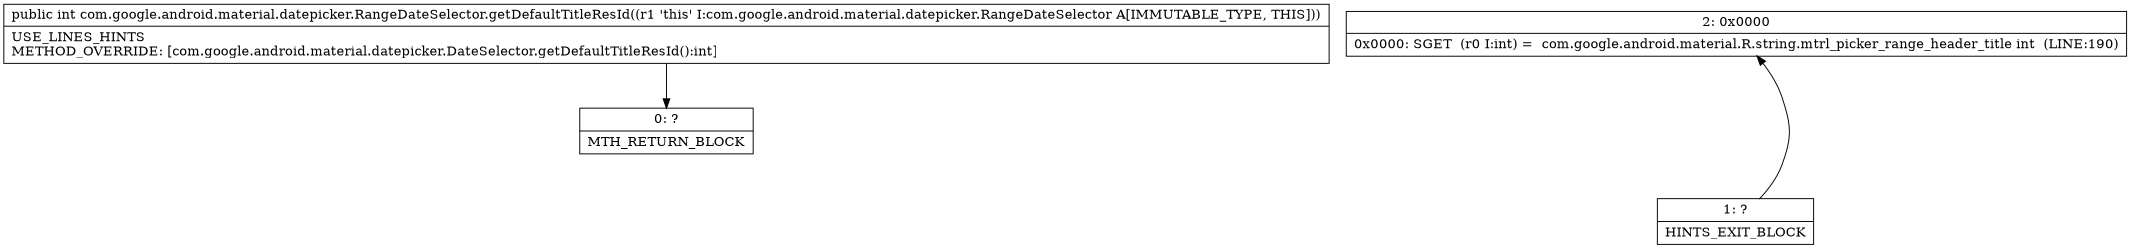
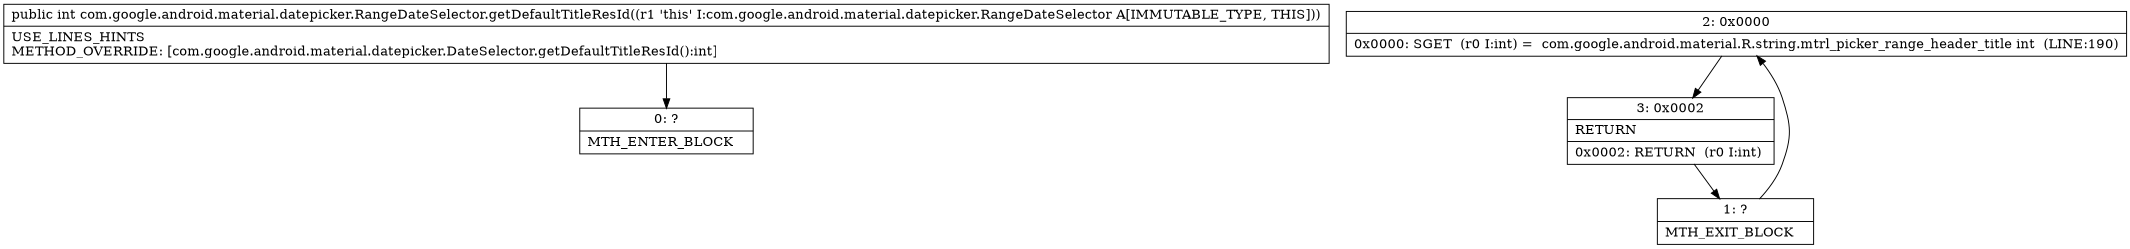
node "3: 0x0002": added
node "0: ?": text "MTH_RETURN_BLOCK" -> "MTH_ENTER_BLOCK"
node "1: ?": text "HINTS_EXIT_BLOCK" -> "MTH_EXIT_BLOCK"
